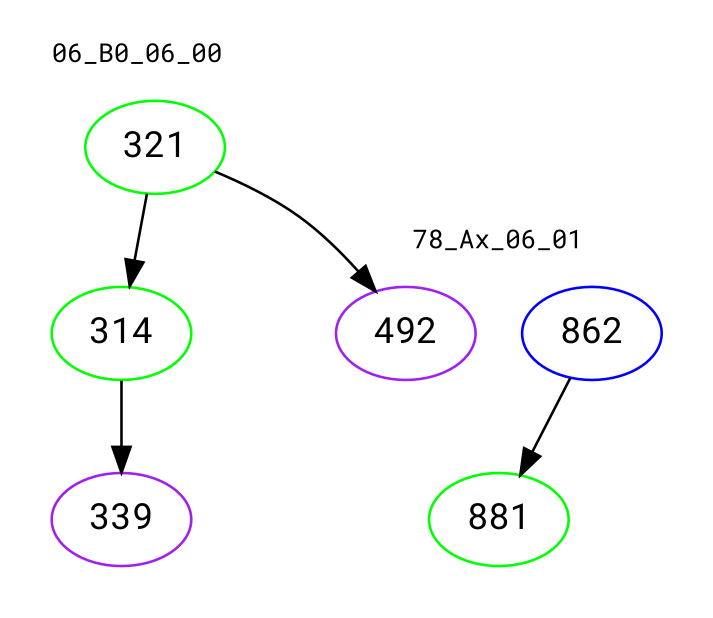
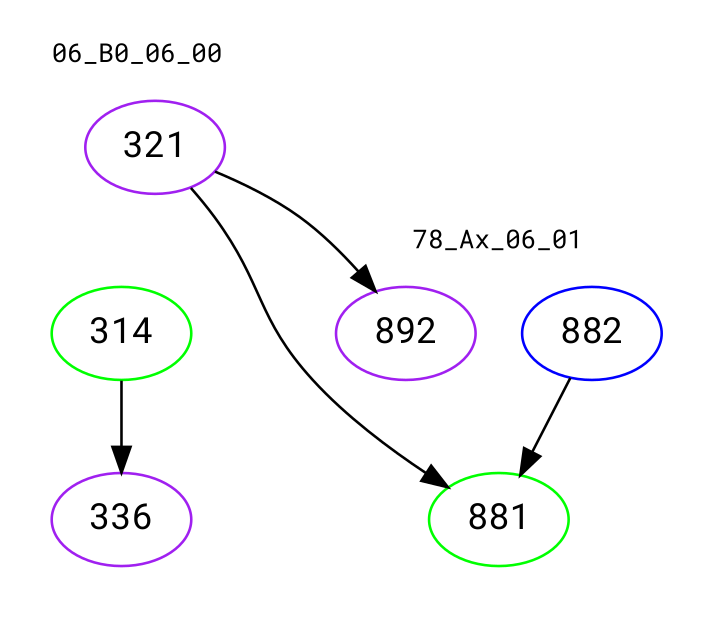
node "321": color green -> purple
edge "321" -> "314": now "321" -> "881"
node "492": label "492" -> "892"
node "862": label "862" -> "882"
node "339": label "339" -> "336"
